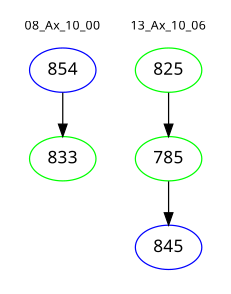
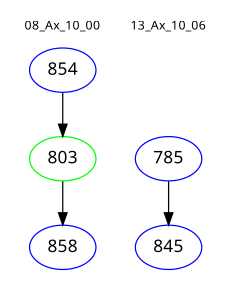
node "825": removed
node "833": label "833" -> "803"
node "785": color green -> blue
node "858": added
